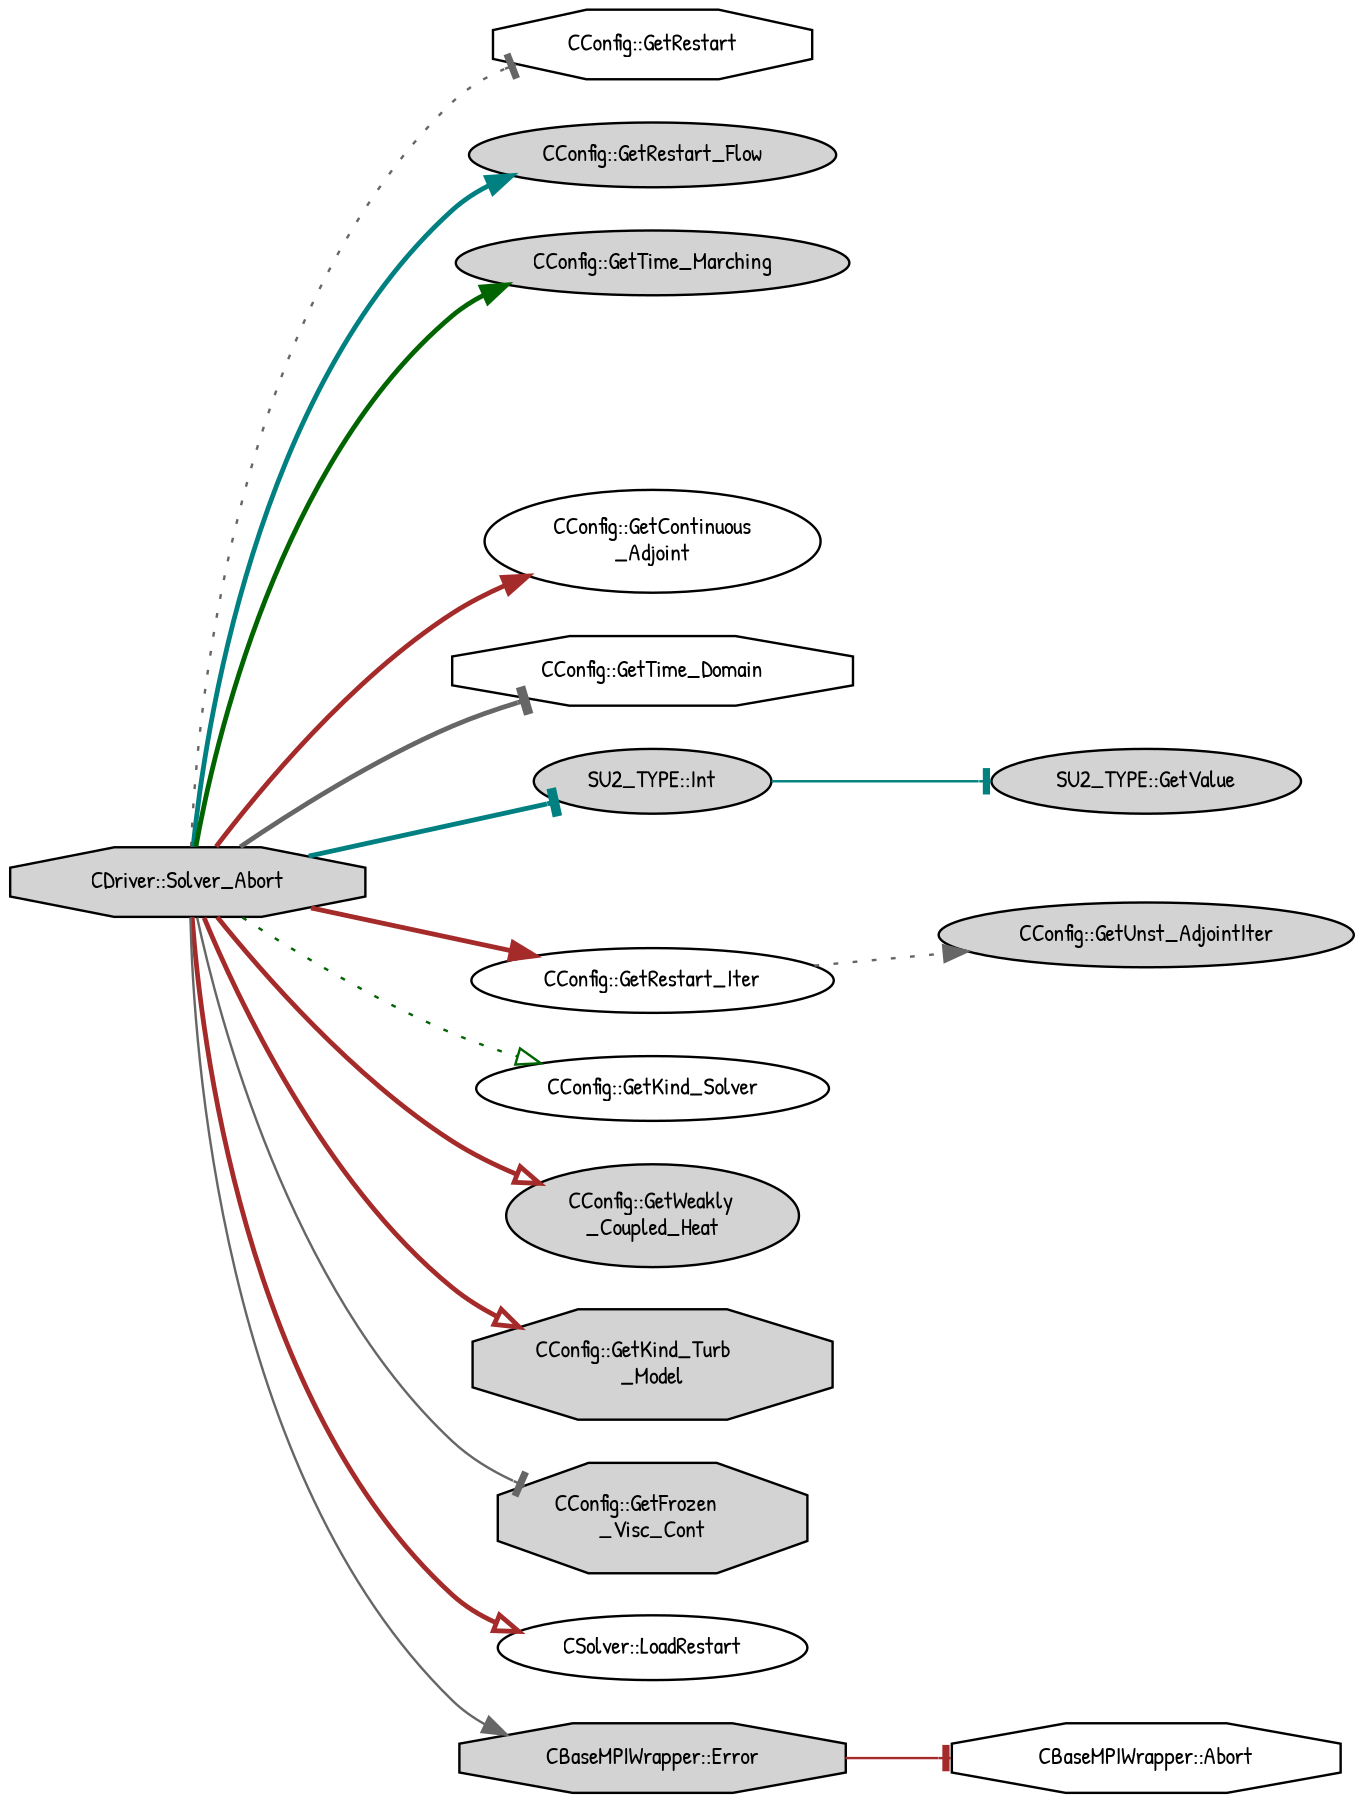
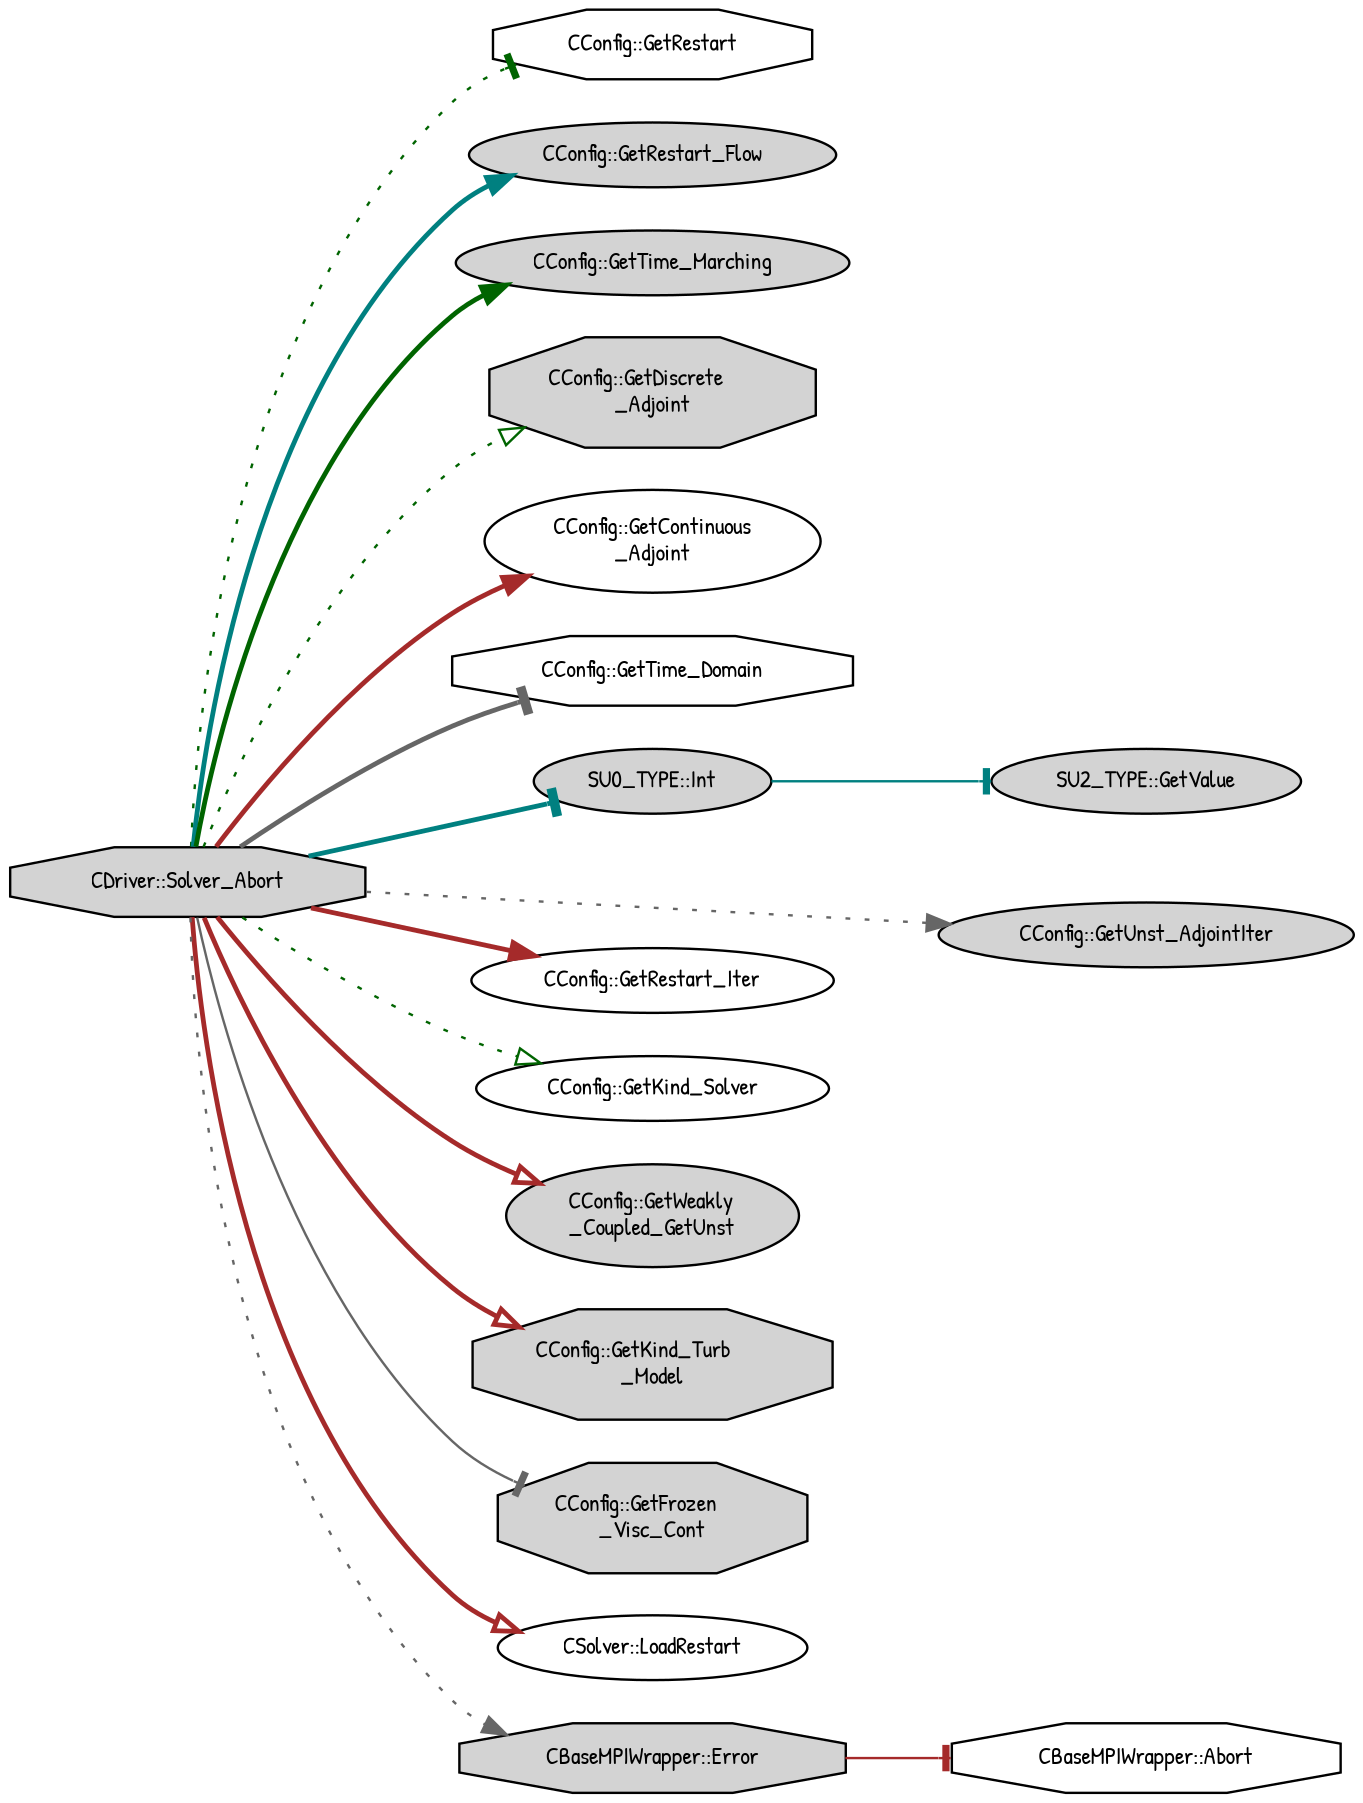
node "CConfig::GetDiscrete _Adjoint": added
edge "CDriver::Solver_Abort" -> "CConfig::GetRestart": color gray40 -> darkgreen
node "SU2_TYPE::Int": label "SU2_TYPE::Int" -> "SU0_TYPE::Int"
edge "CConfig::GetRestart_Iter" -> "CConfig::GetUnst_AdjointIter": now "CDriver::Solver_Abort" -> "CConfig::GetUnst_AdjointIter"
node "CConfig::GetWeakly _Coupled_Heat": label "CConfig::GetWeakly _Coupled_Heat" -> "CConfig::GetWeakly _Coupled_GetUnst"
edge "CDriver::Solver_Abort" -> "CBaseMPIWrapper::Error": style solid -> dotted
